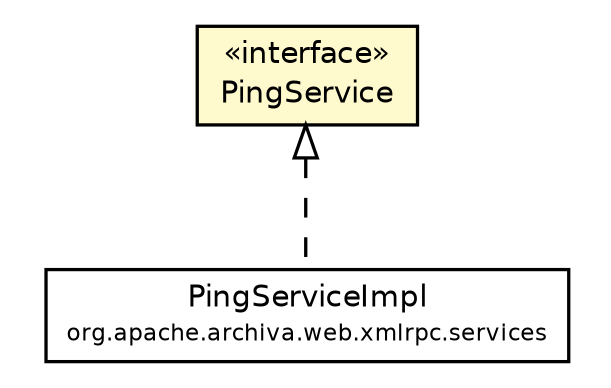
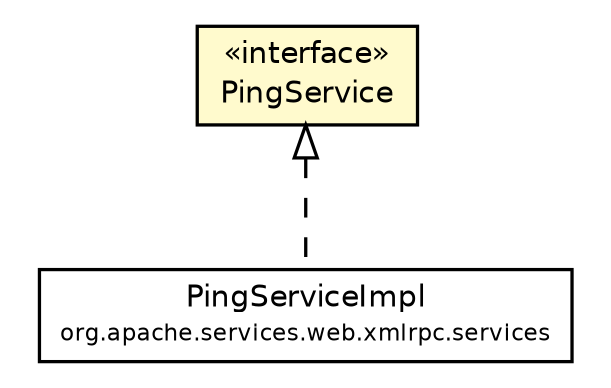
node "PingServiceImpl": text "org.apache.archiva.web.xmlrpc.services" -> "org.apache.services.web.xmlrpc.services"
